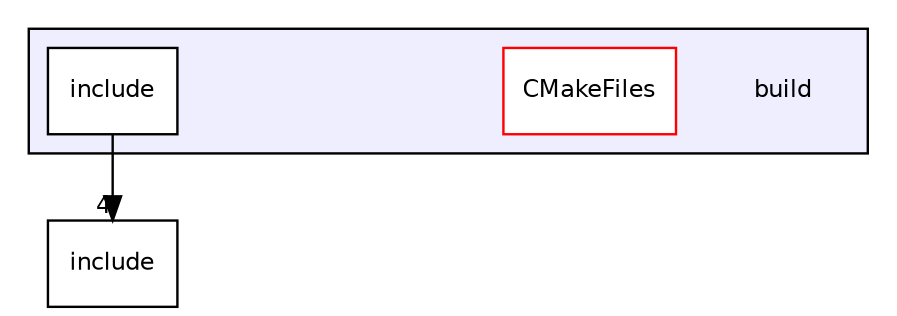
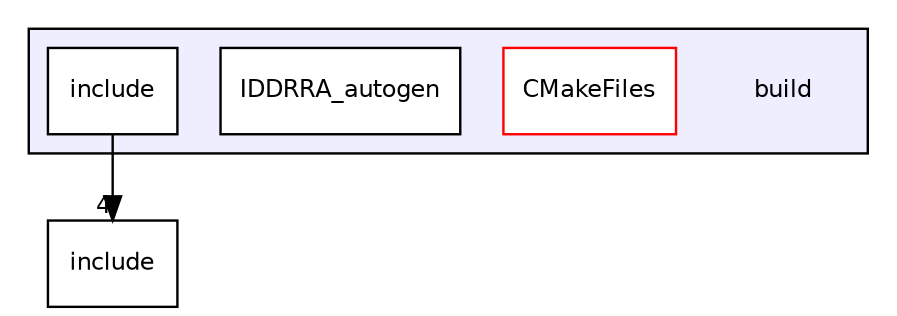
node "IDDRRA_autogen": added
